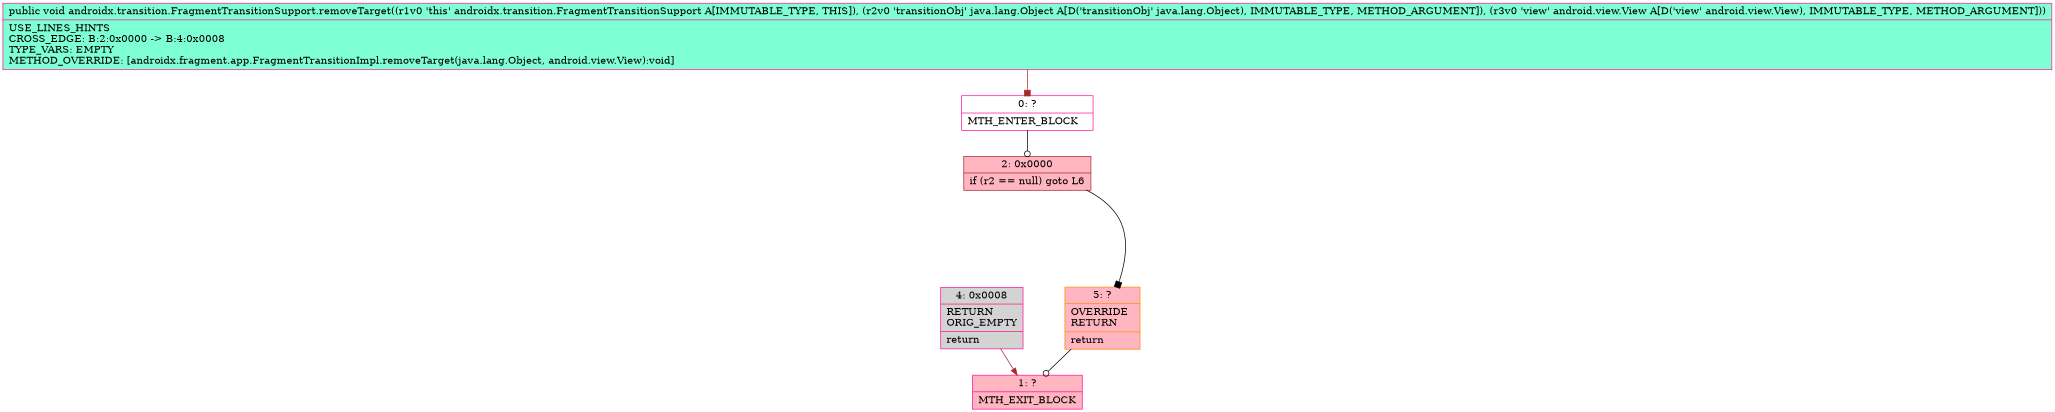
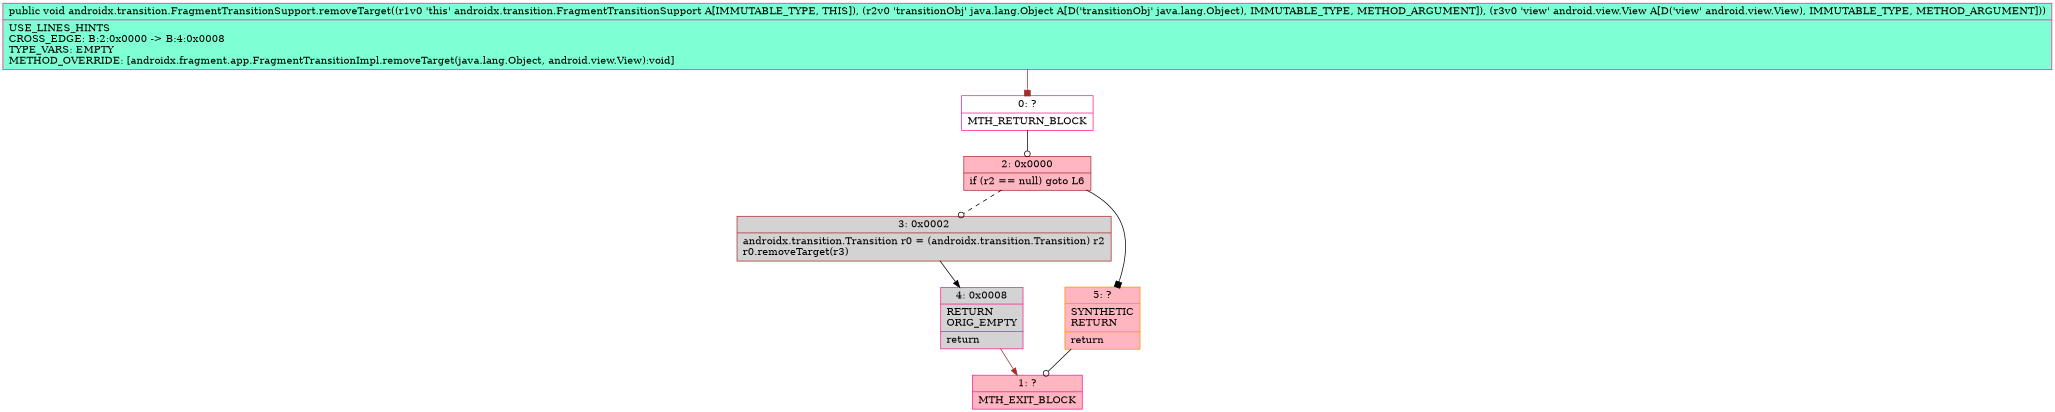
node "0: ?": text "MTH_ENTER_BLOCK" -> "MTH_RETURN_BLOCK"
node "3: 0x0002": added
node "5: ?": text "OVERRIDE" -> "SYNTHETIC"
